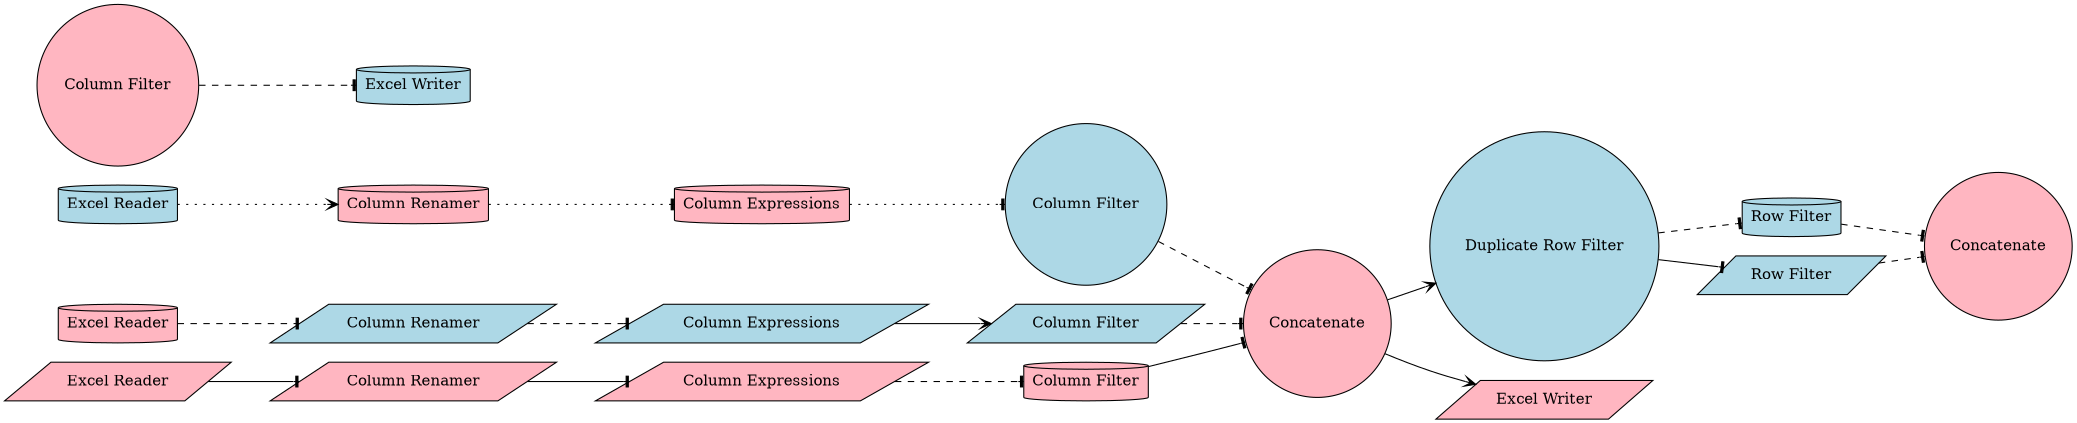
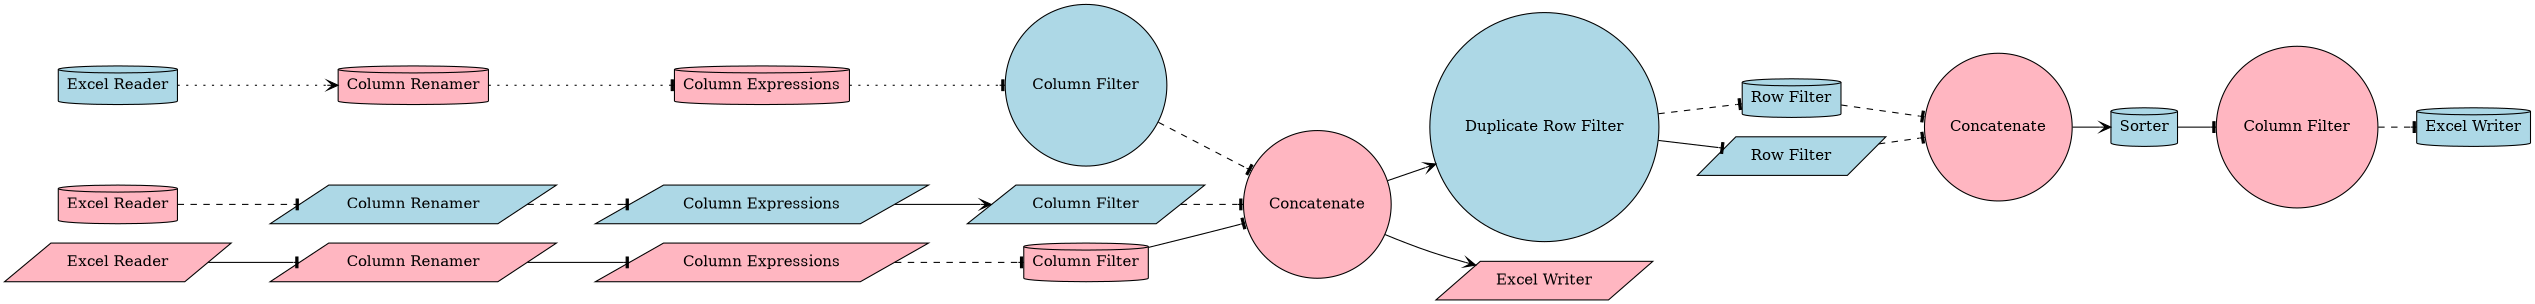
node "Sorter": added
